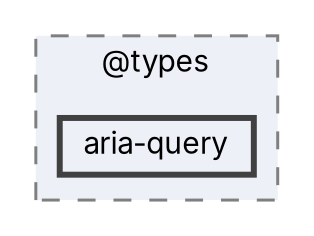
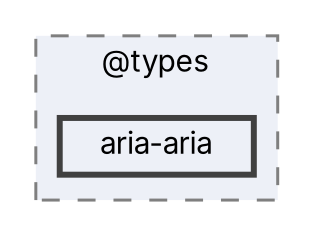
node "aria-query": label "aria-query" -> "aria-aria"
